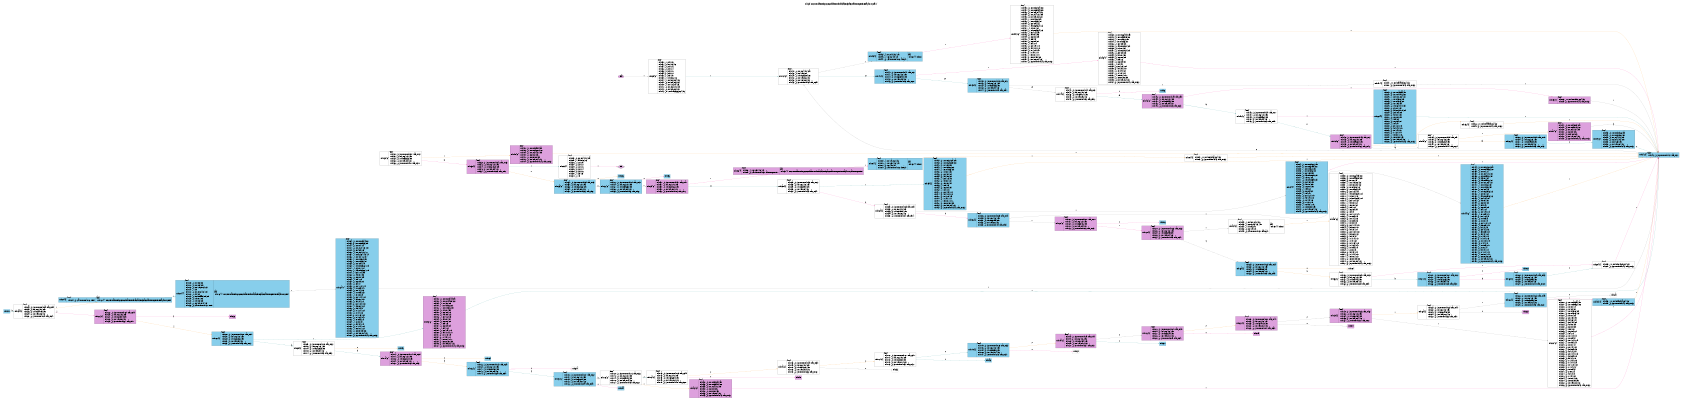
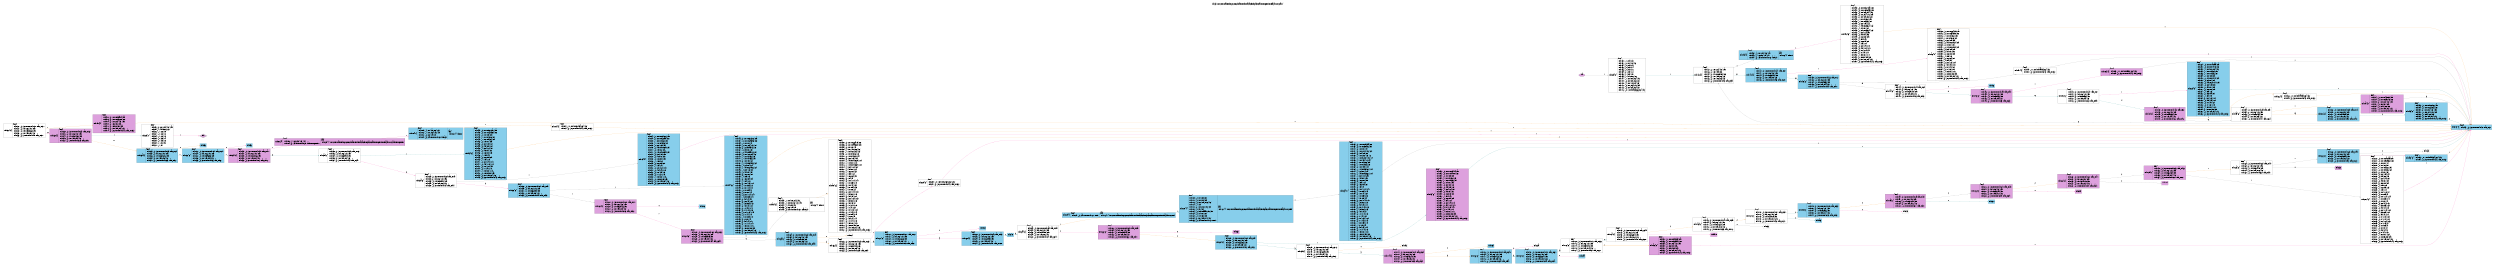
edge "0x40168e [28]" -> "0x4022ed [15]": now "0x40168e [28]" -> "0x40241e"
node "0x401fd5": fillcolor skyblue -> white
